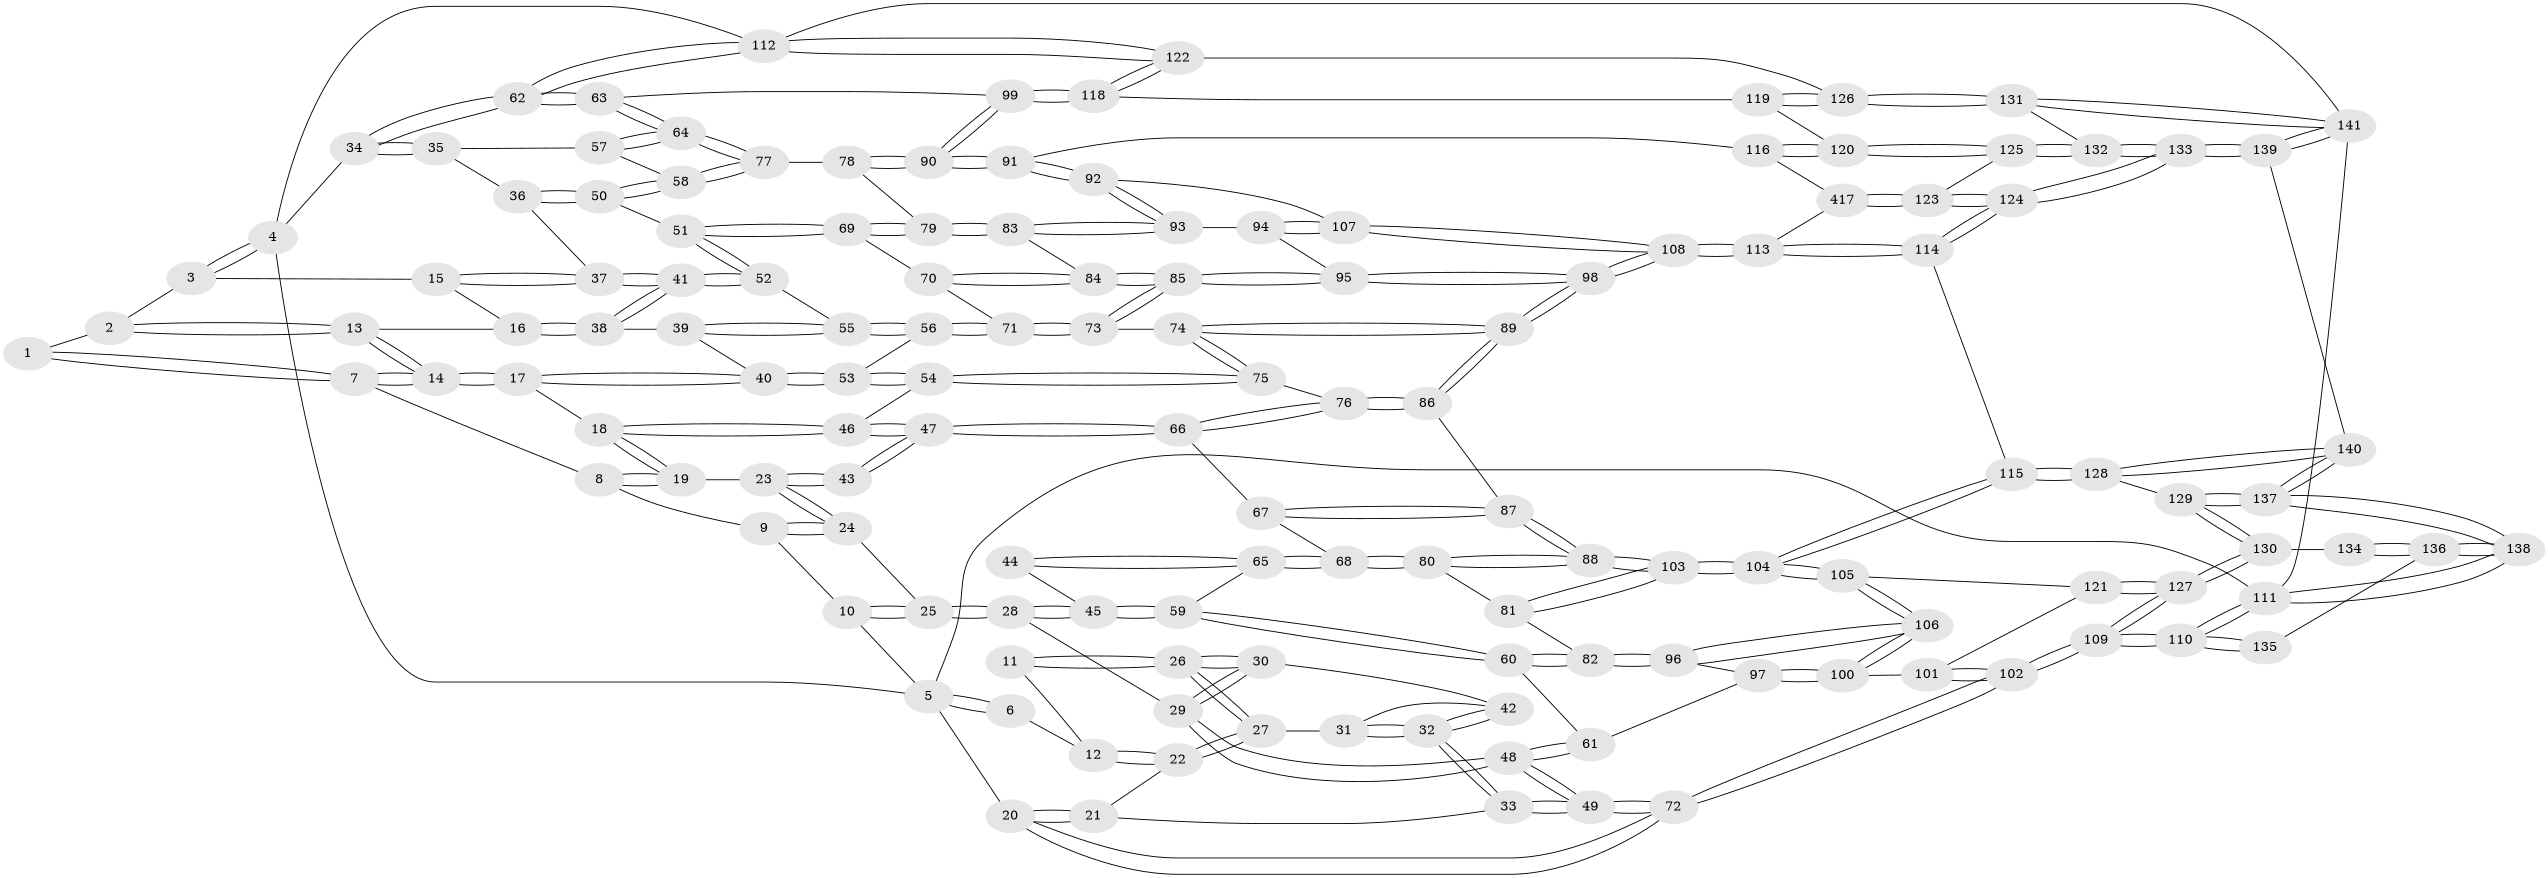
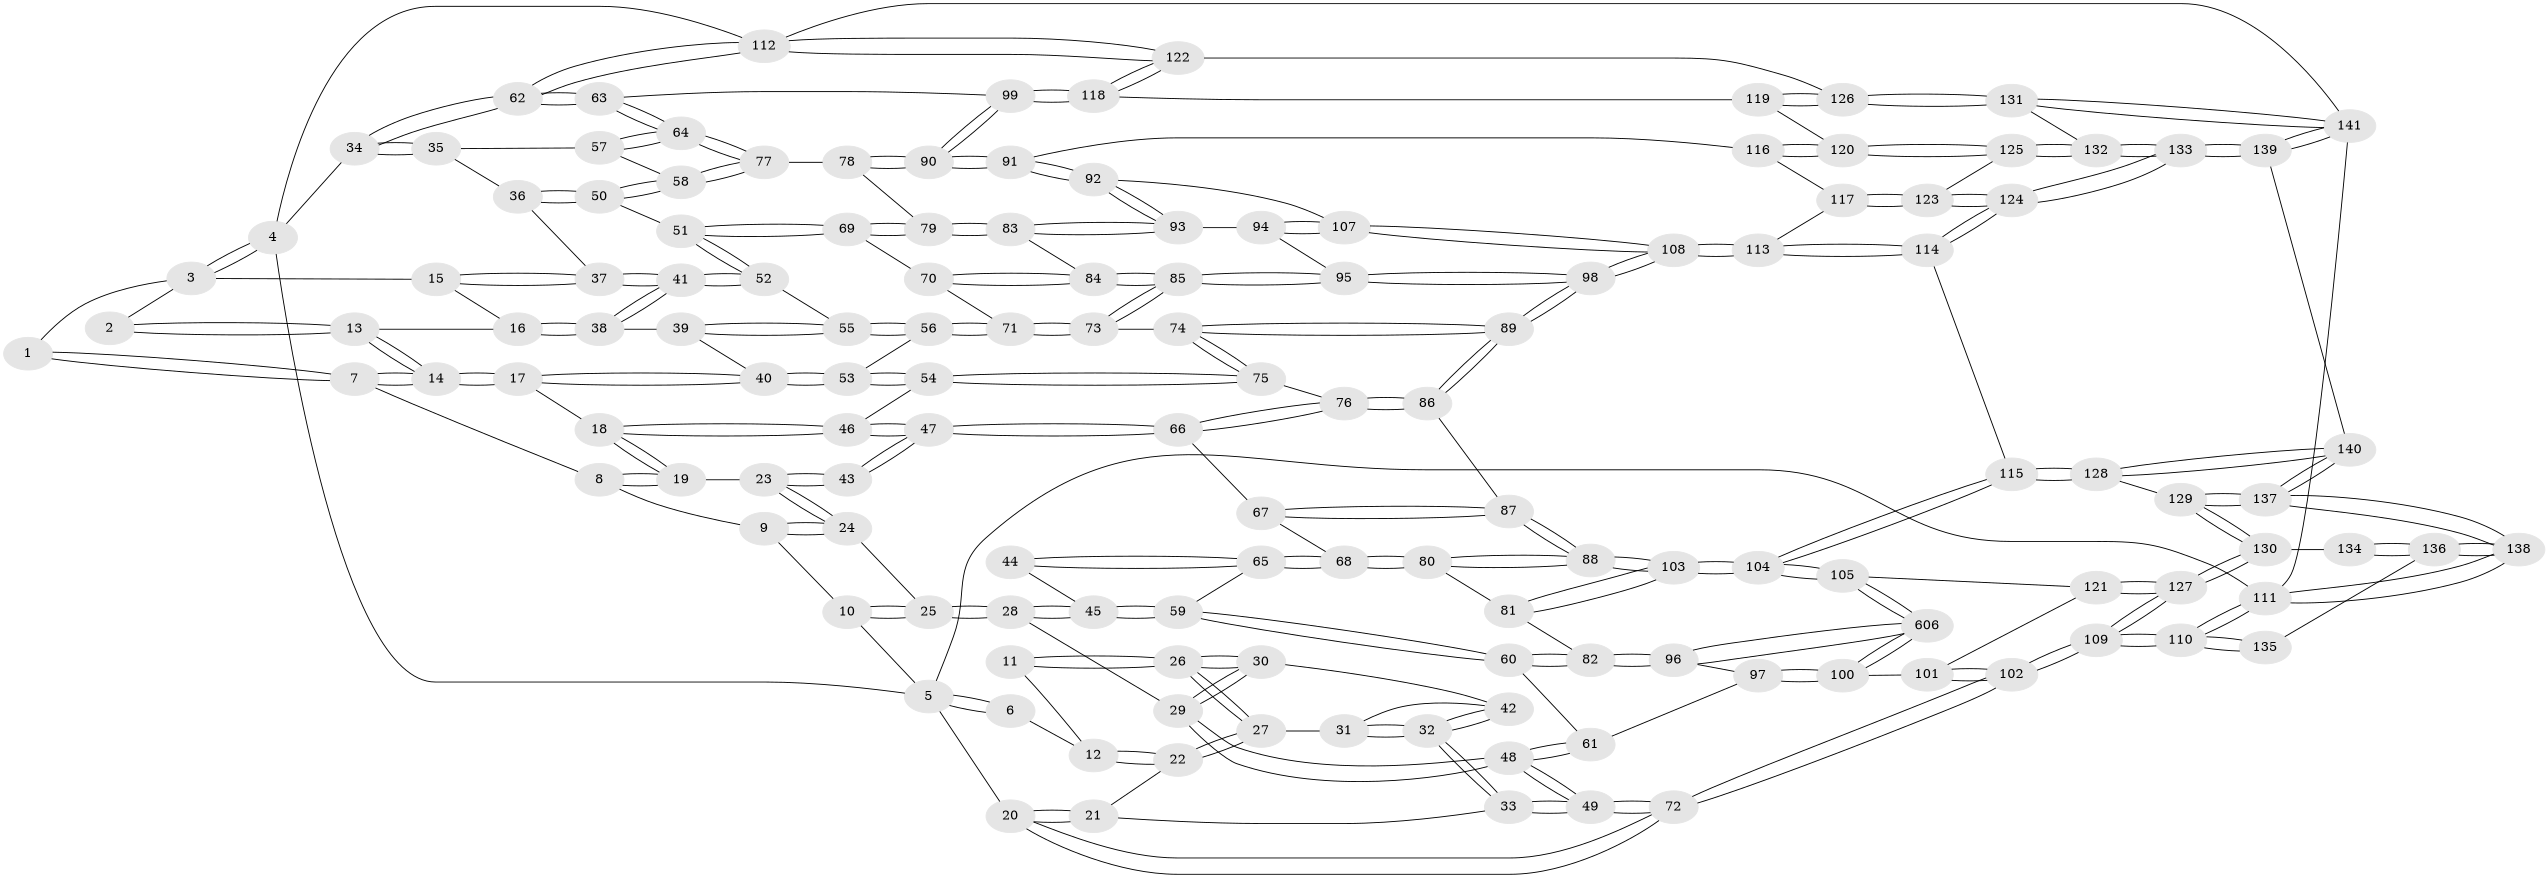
node "417": label "417" -> "117"
edge "2" -- "1": now "3" -- "1"
node "106": label "106" -> "606"
